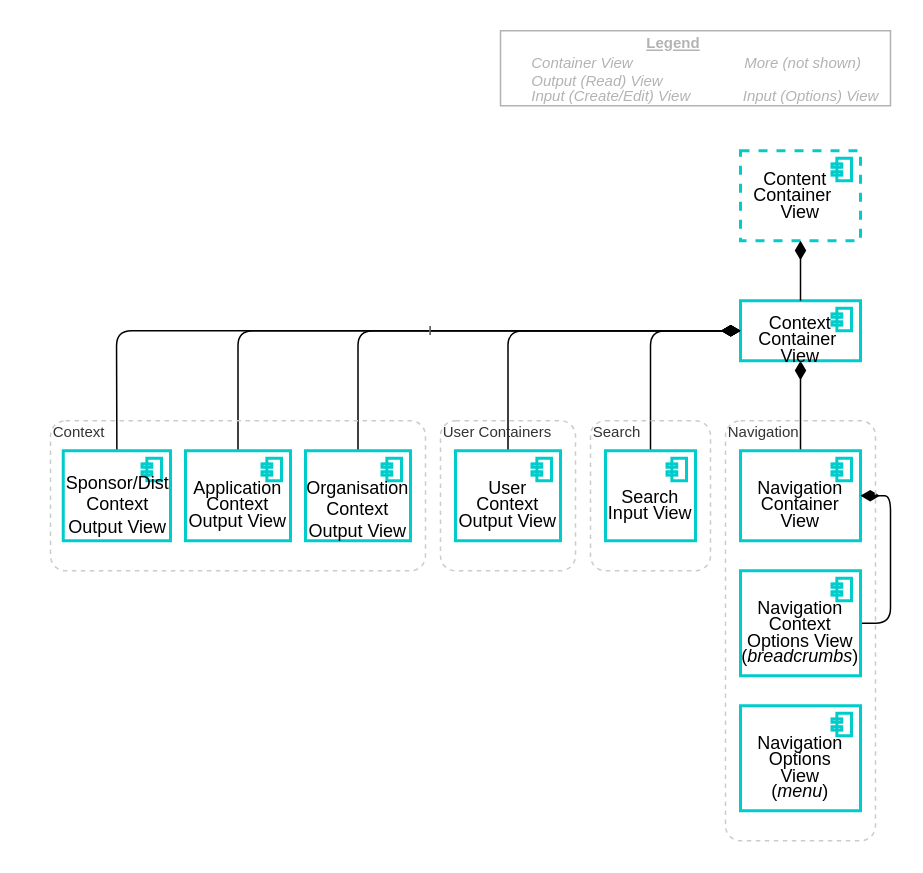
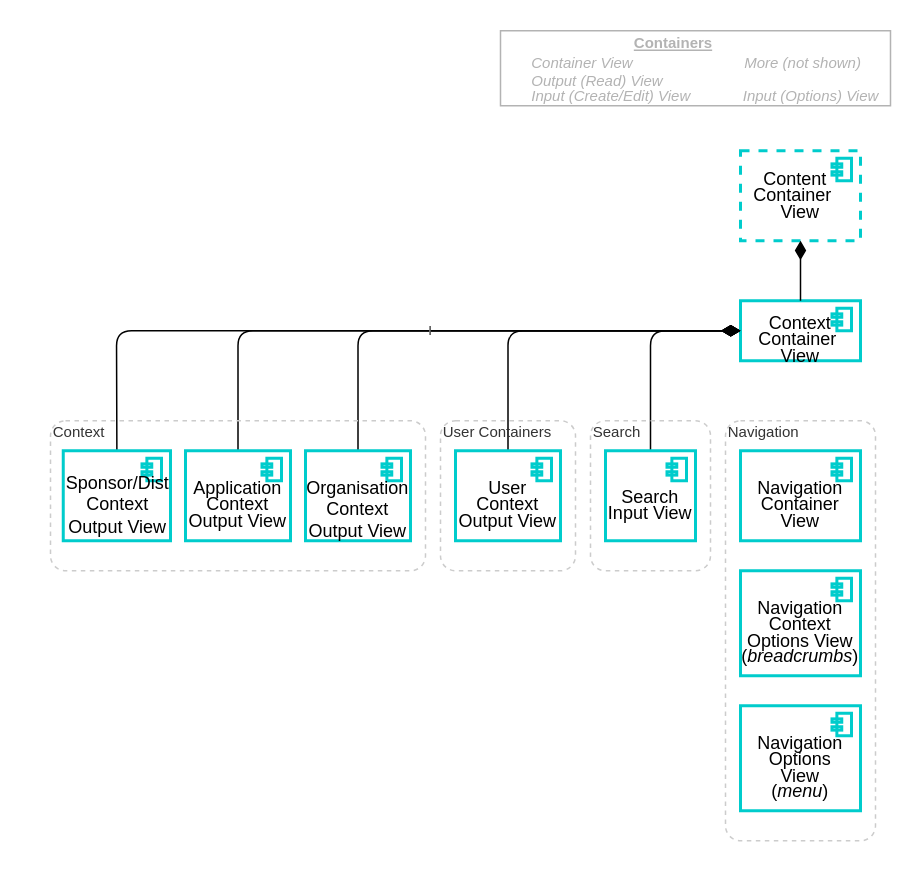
node "Legend": label "Legend" -> "Containers"
edge "NavigationContainer View" -> "ContextContainer View": removed
edge "NavigationContext Options View (breadcrumbs)" -> "NavigationContainer View": removed
